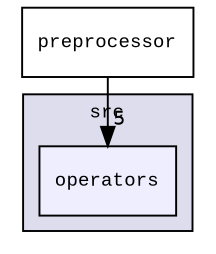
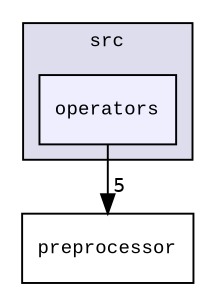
edge "preprocessor" -> "operators": reversed
